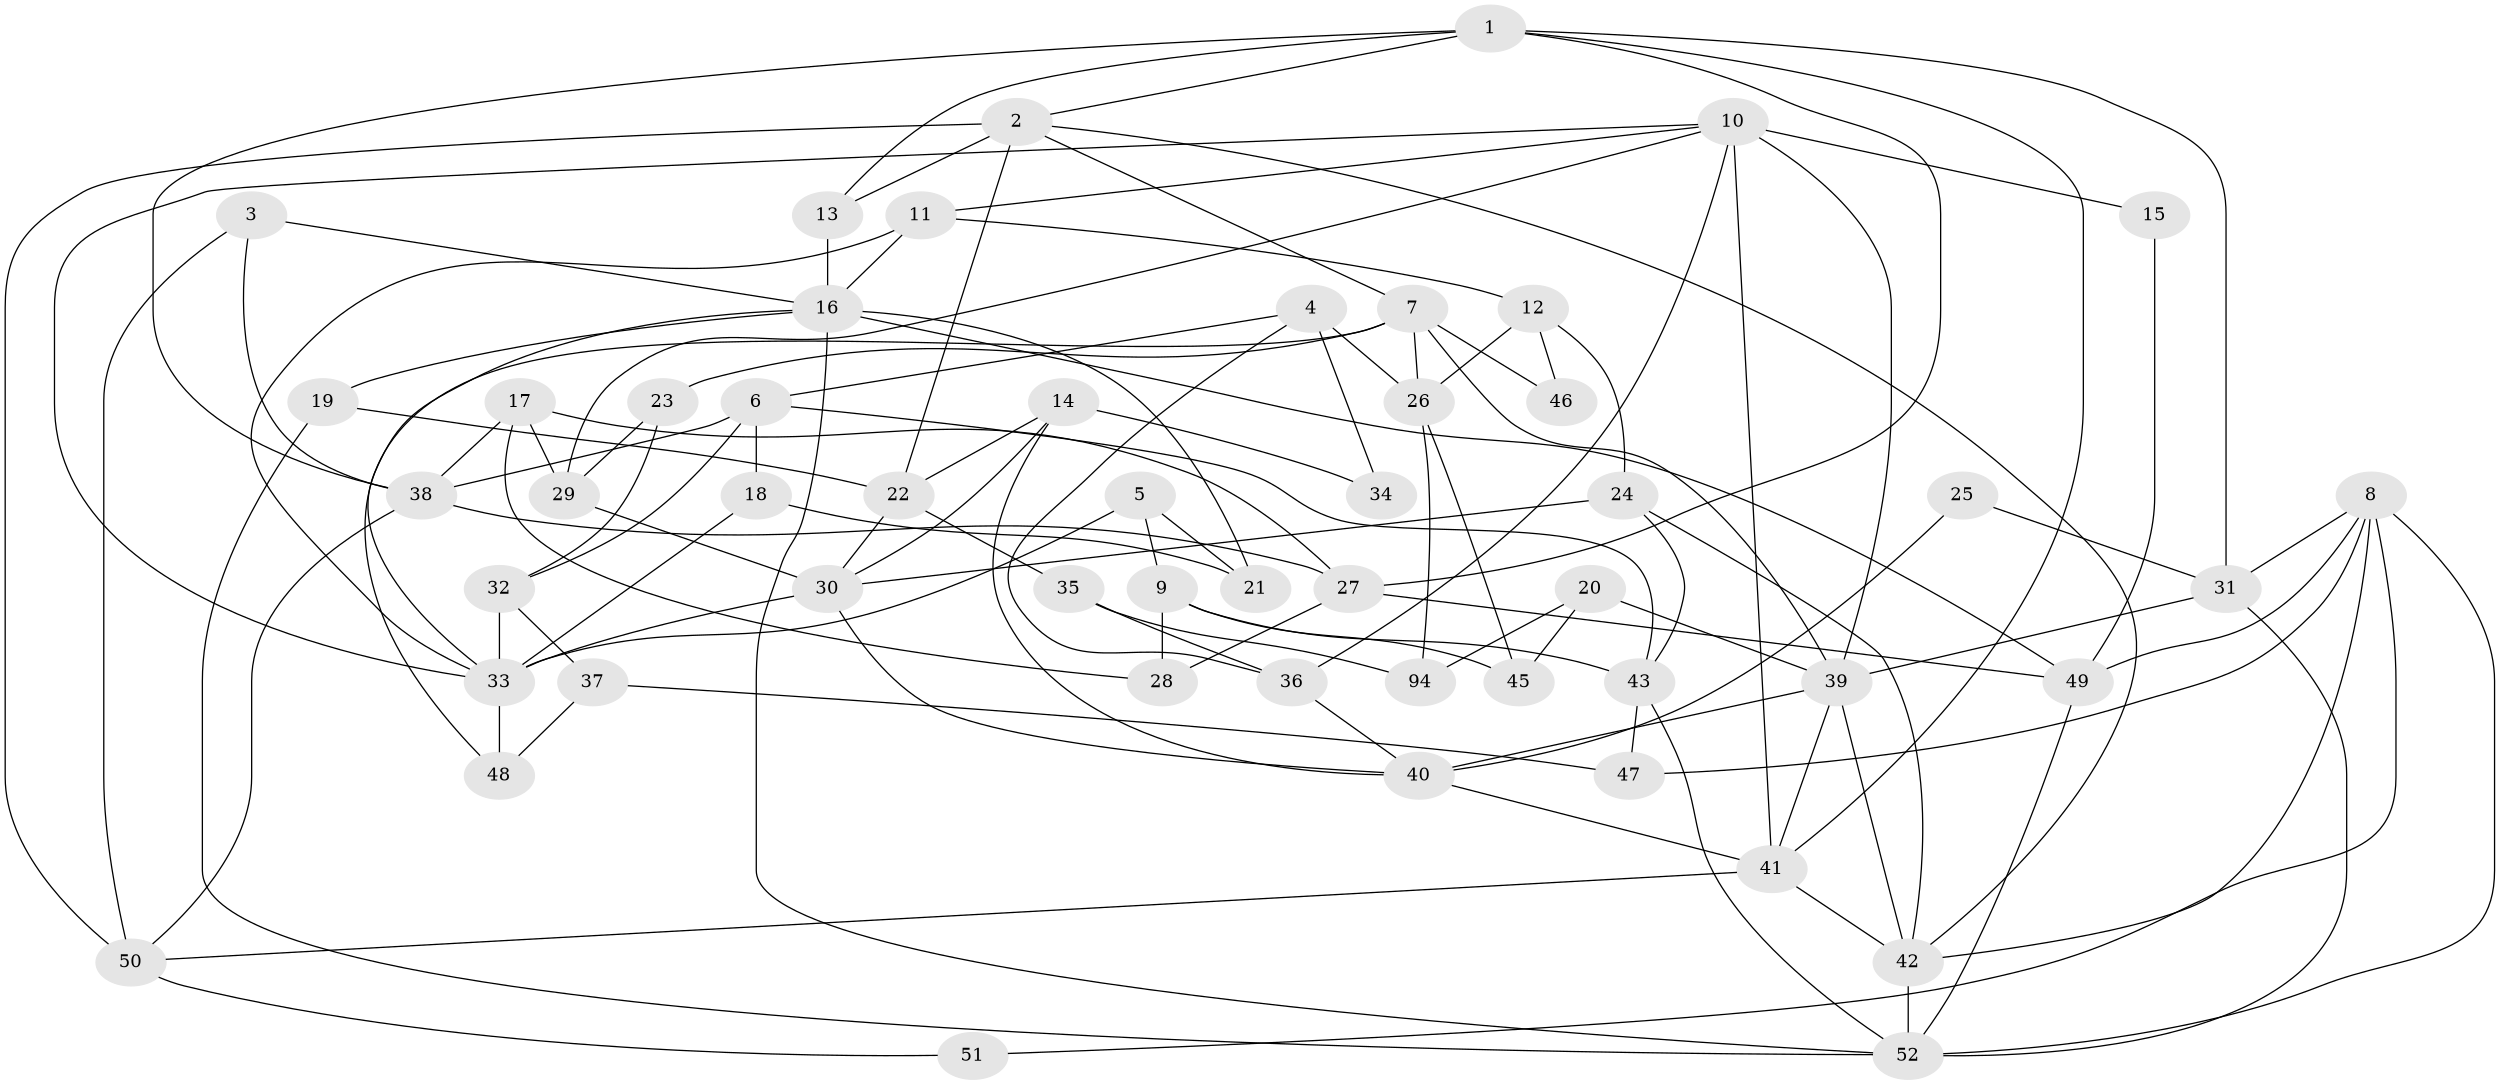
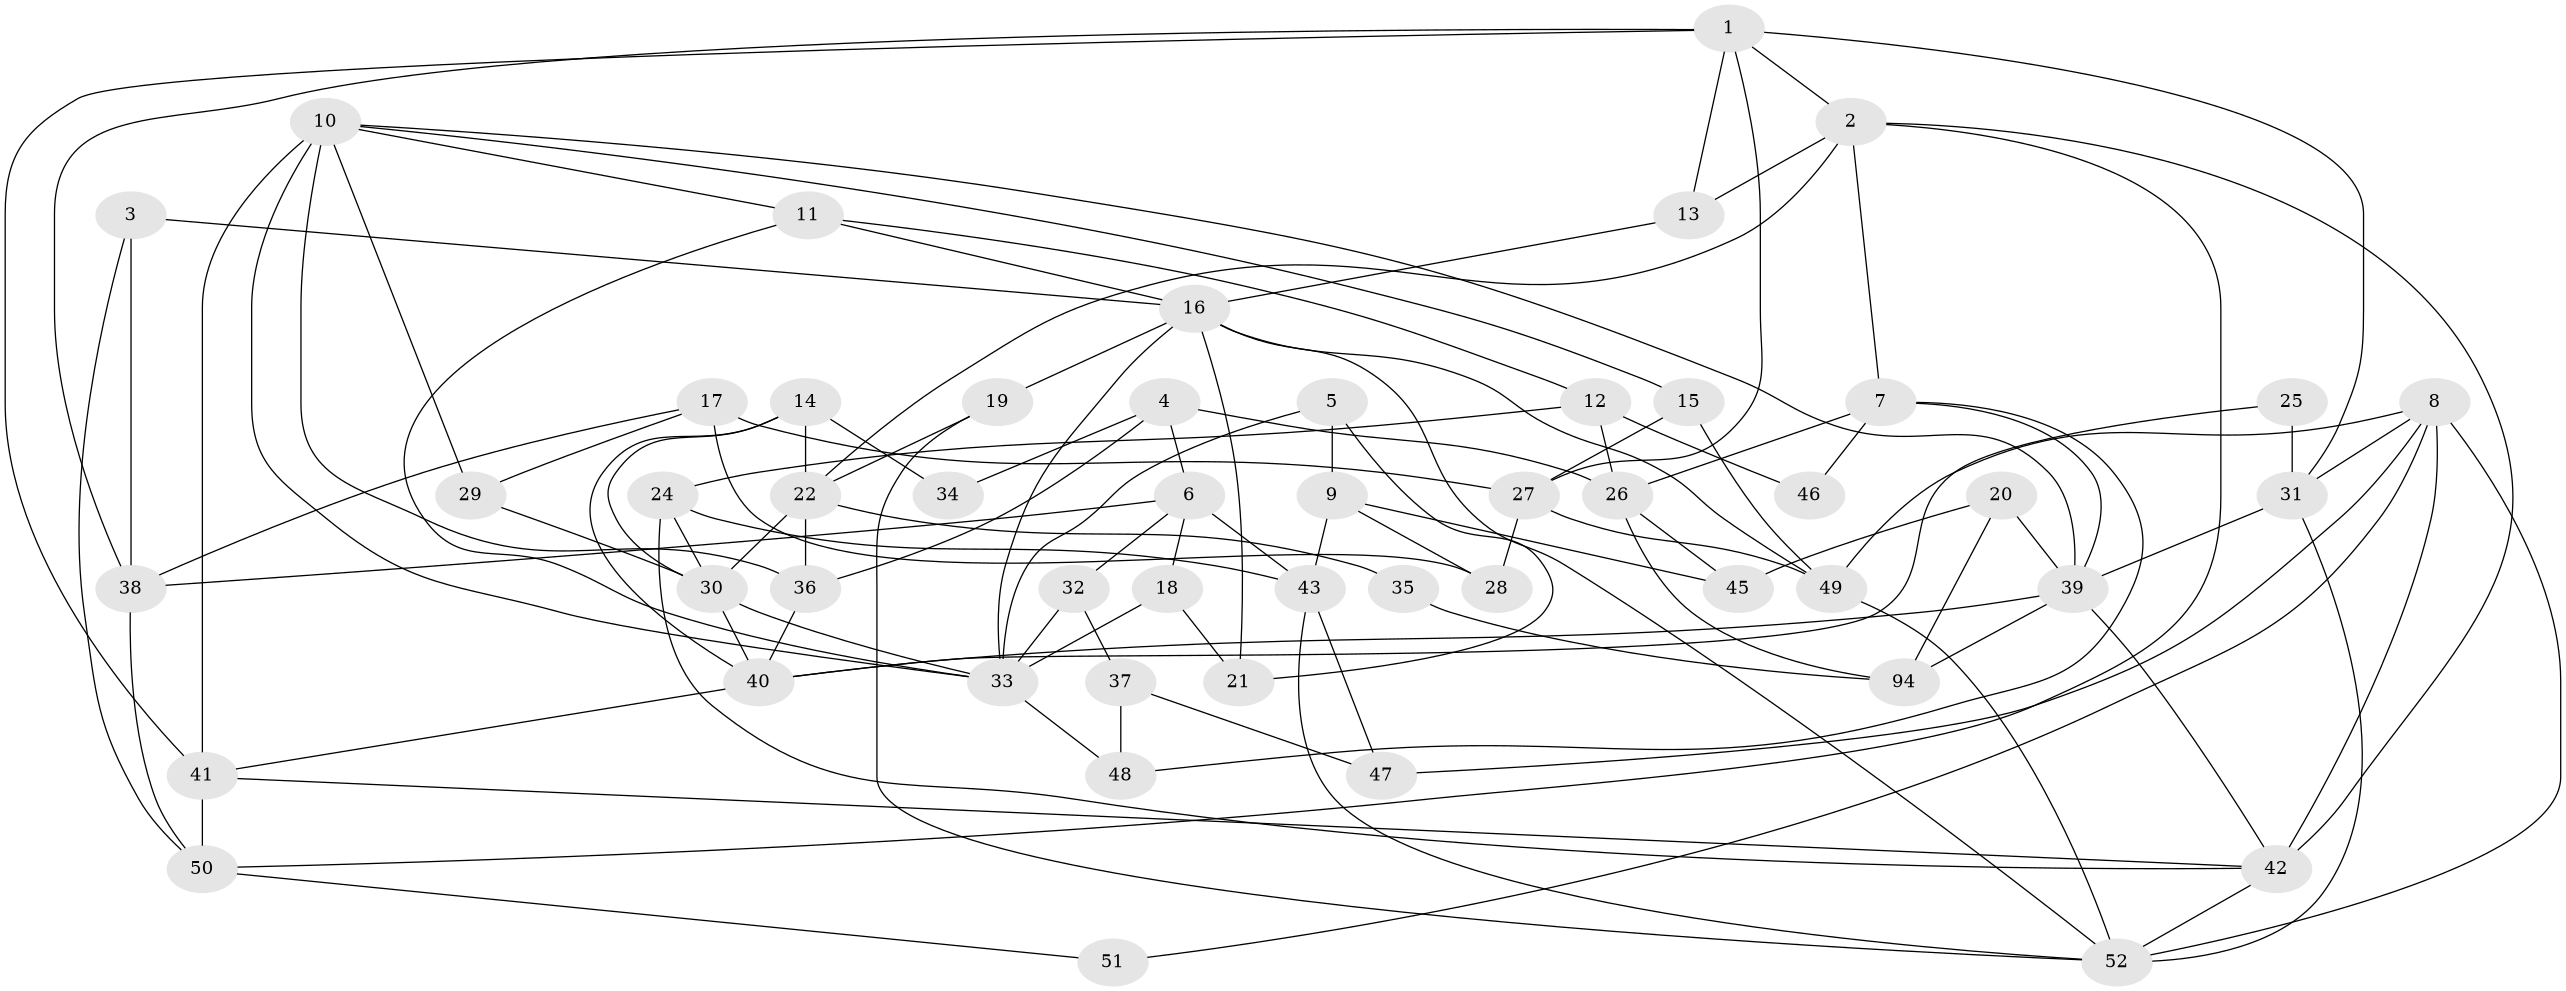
node "23": removed
edge "38" -- "27": now "15" -- "27"
edge "35" -- "36": now "22" -- "36"
edge "39" -- "41": now "39" -- "94"
